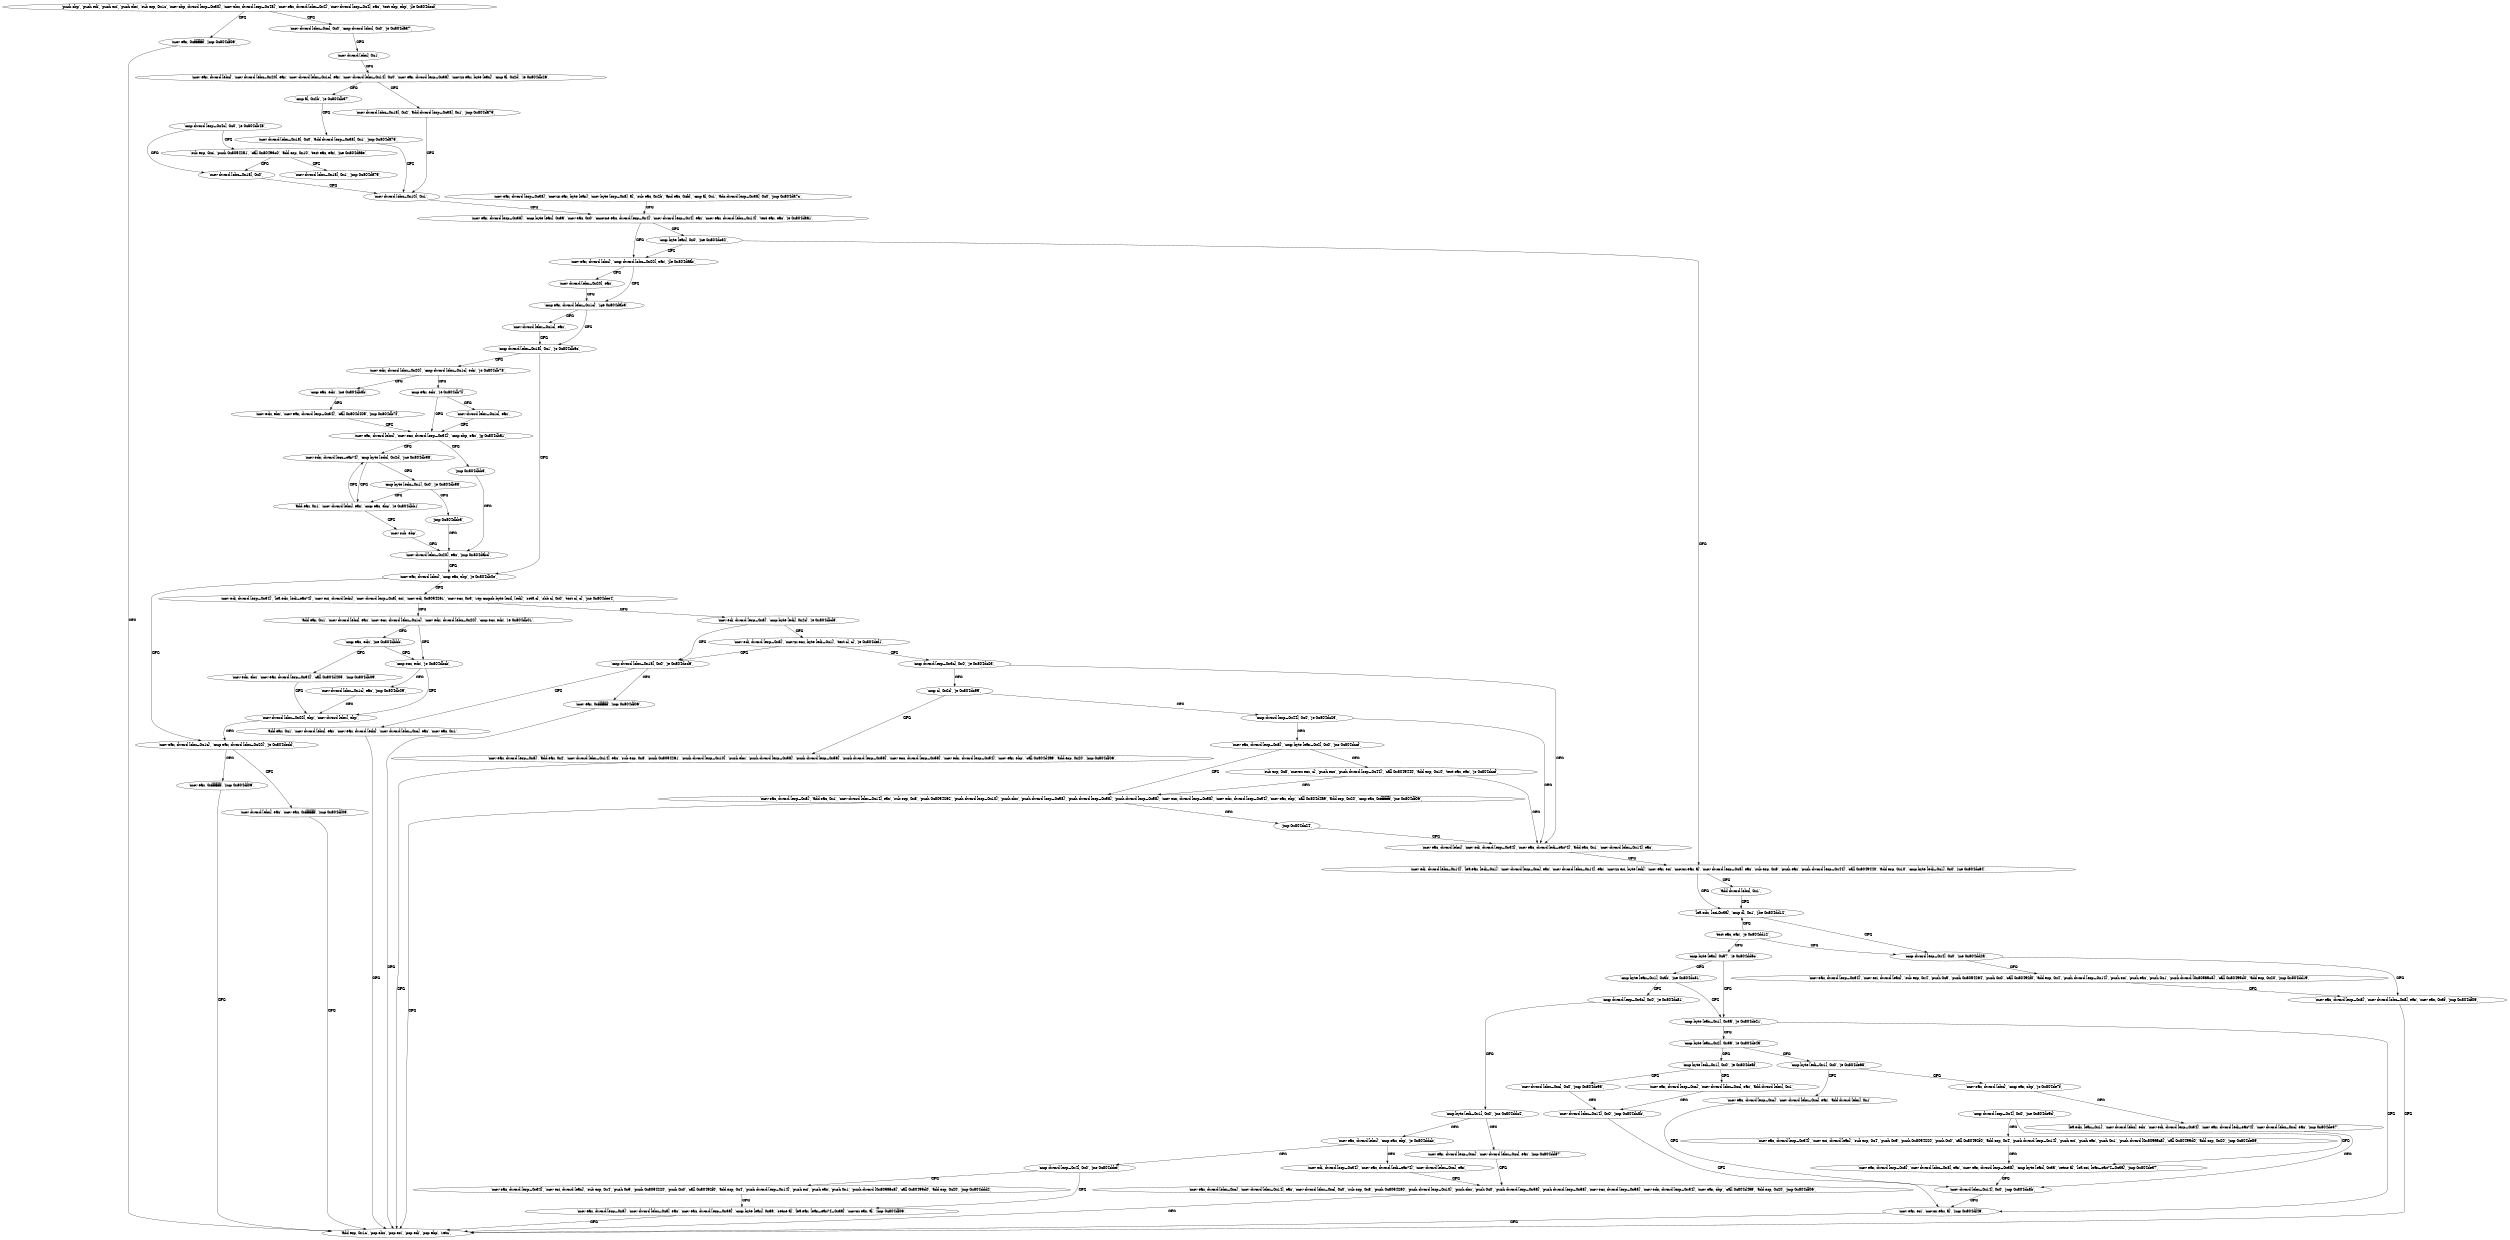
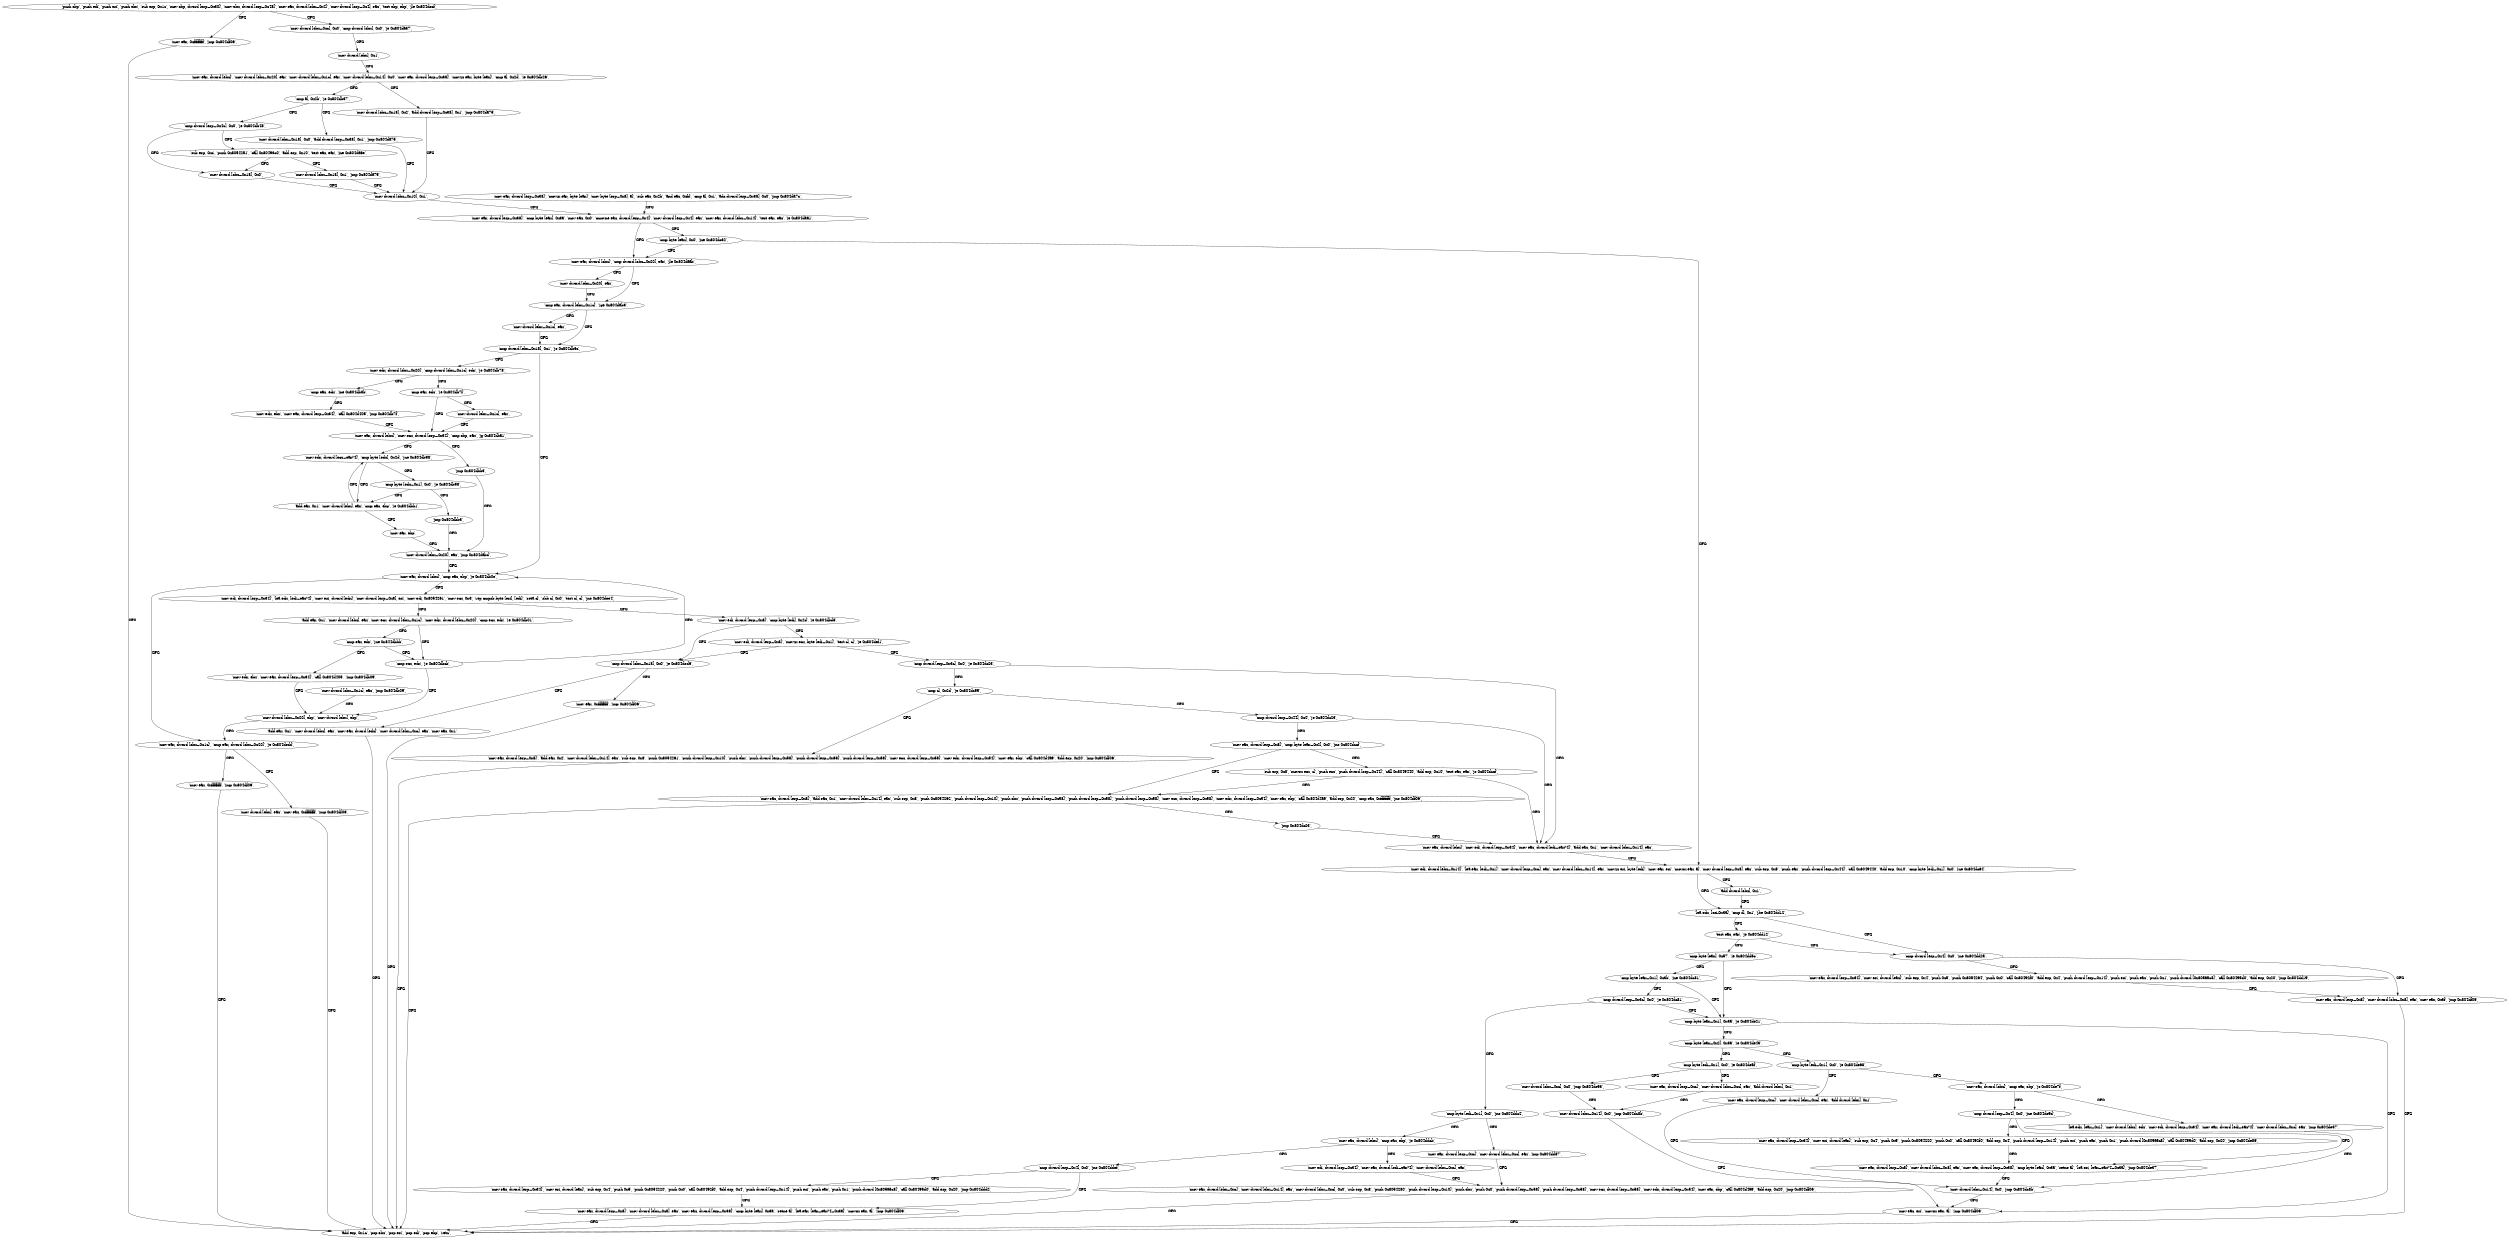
edge "'cmp al, 0x2b', 'je 0x804db37'," -> "'cmp dword [esp+0x4c], 0x0', 'je 0x804db48',": added, label "CFG"
edge "'mov dword [ebx+0x18], 0x1', 'jmp 0x804da75'," -> "'mov dword [ebx+0x10], 0x1',": added, label "CFG"
node "'mov sub, ebp',": label "'mov sub, ebp'," -> "'mov eax, ebp',"
node "'cmp eax, edx', 'jne 0x804dbbb',": label "'cmp eax, edx', 'jne 0x804dbbb'," -> "'cmp eax, edx', 'jne 0x844dbbb',"
edge "'cmp ecx, edx', 'je 0x804dbcb'," -> "'mov dword [ebx+0x1c], eax', 'jmp 0x804db09',": now "'cmp ecx, edx', 'je 0x804dbcb'," -> "'mov eax, dword [ebx]', 'cmp eax, ebp', 'je 0x804db0e',"
node "'jmp 0x804dc24',": label "'jmp 0x804dc24'," -> "'jmp 0x804dc23',"
edge "'test eax, eax', 'je 0x804dd12'," -> "'lea edx, [esi-0x3a]', 'cmp dl, 0x1', 'jbe 0x804dd12',": reversed
edge "'cmp dword [esp+0x3c], 0x0', 'je 0x804dc81'," -> "'cmp byte [eax+0x1], 0x3a', 'je 0x804de21',": added, label "CFG"
edge "'mov eax, dword [ebx]', 'cmp eax, ebp', 'je 0x804de7f'," -> "'cmp dword [esp+0x4], 0x0', 'jne 0x804de9d',": added, label "CFG"
node "'mov eax, esi', 'movsx eax, al', 'jmp 0x804df46',": label "'mov eax, esi', 'movsx eax, al', 'jmp 0x804df46'," -> "'mov eax, esi', 'movsx eax, al', 'jmp 0x804df06',"
